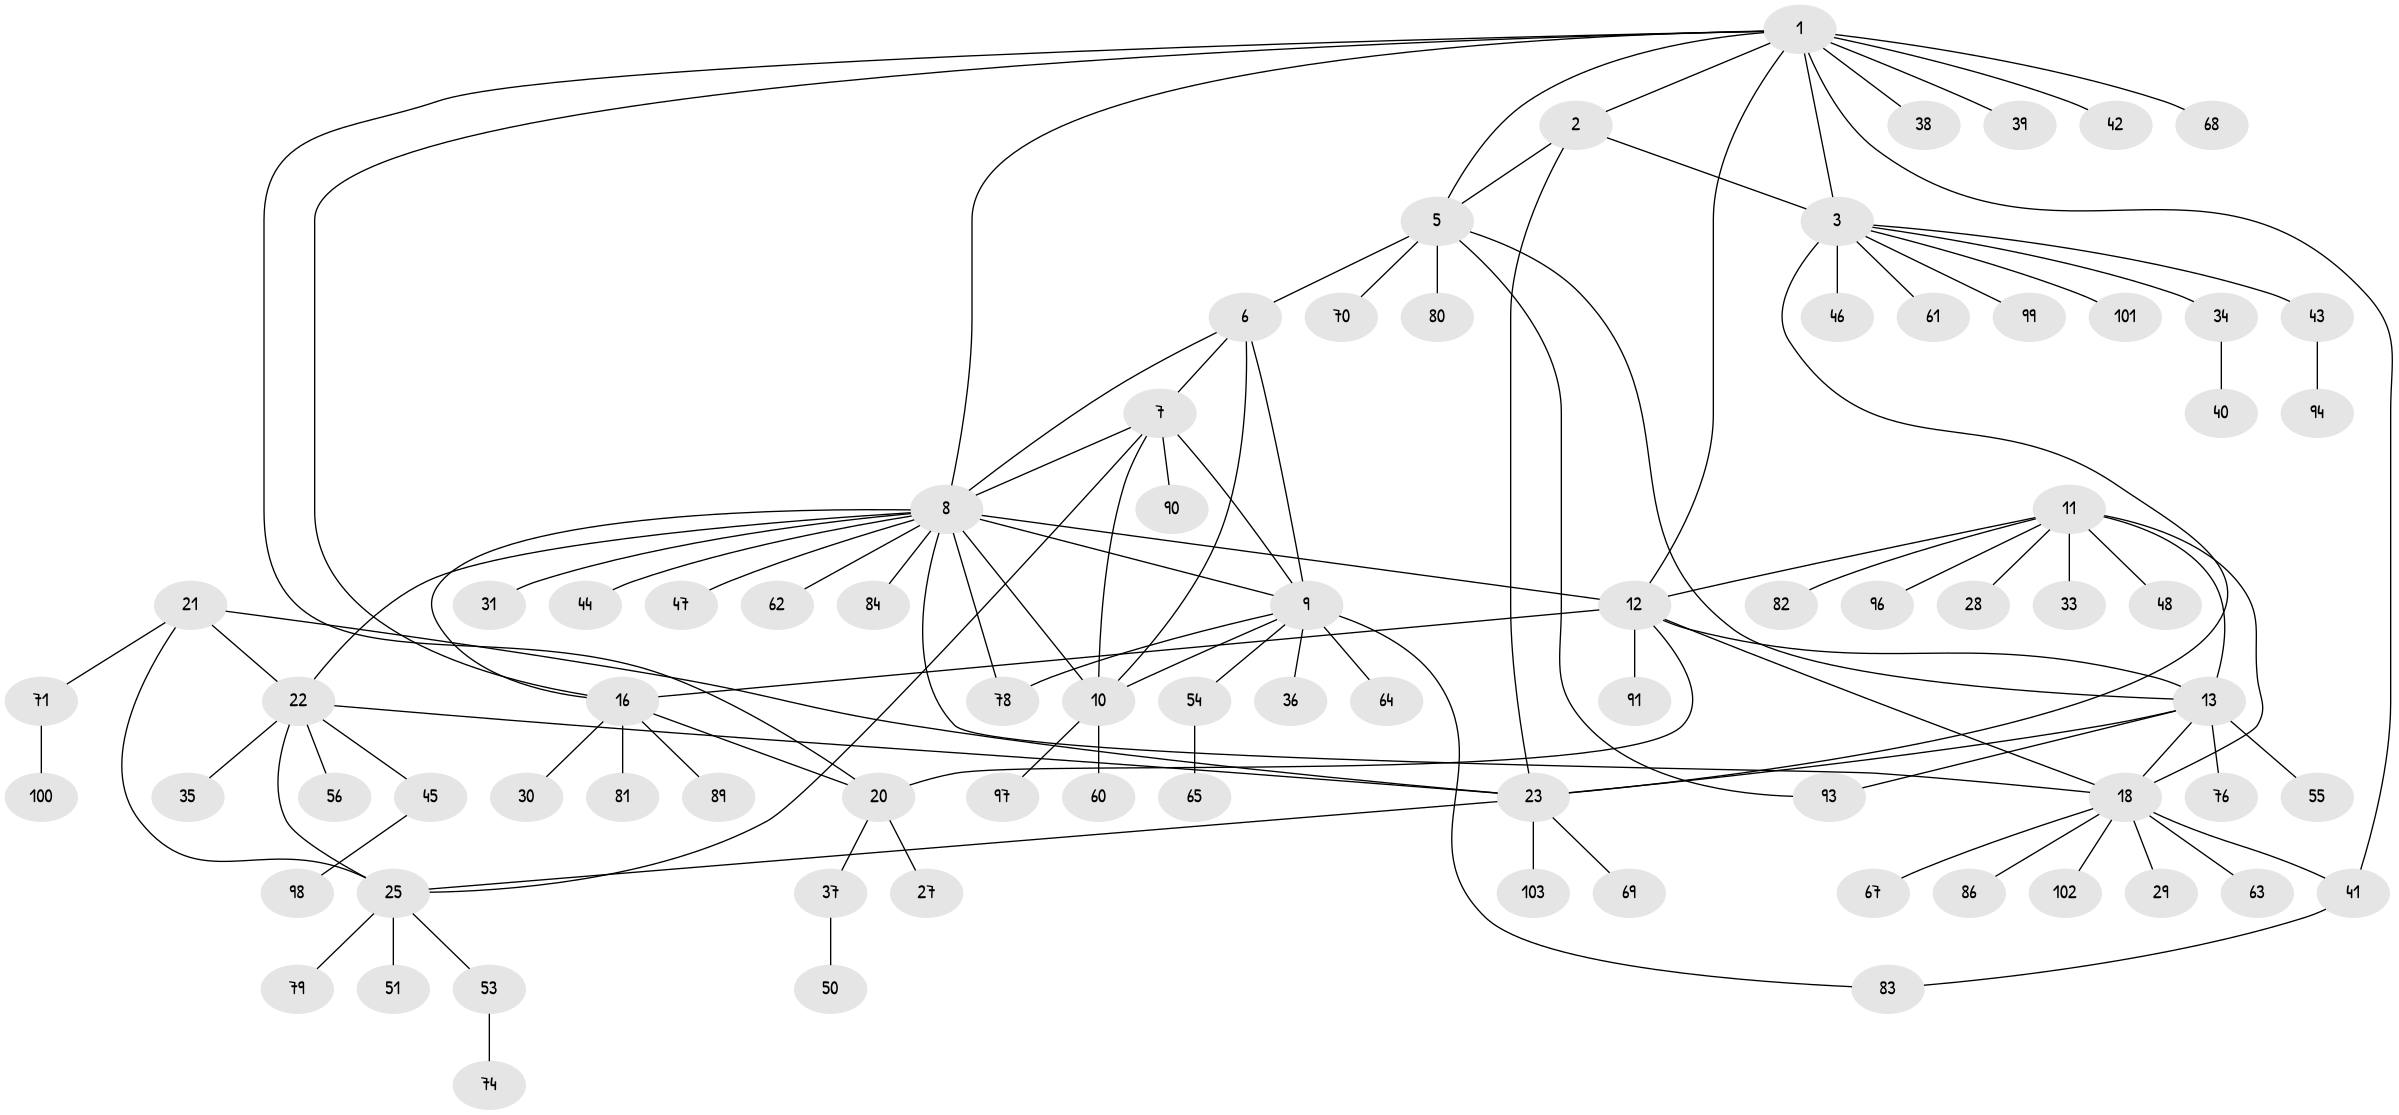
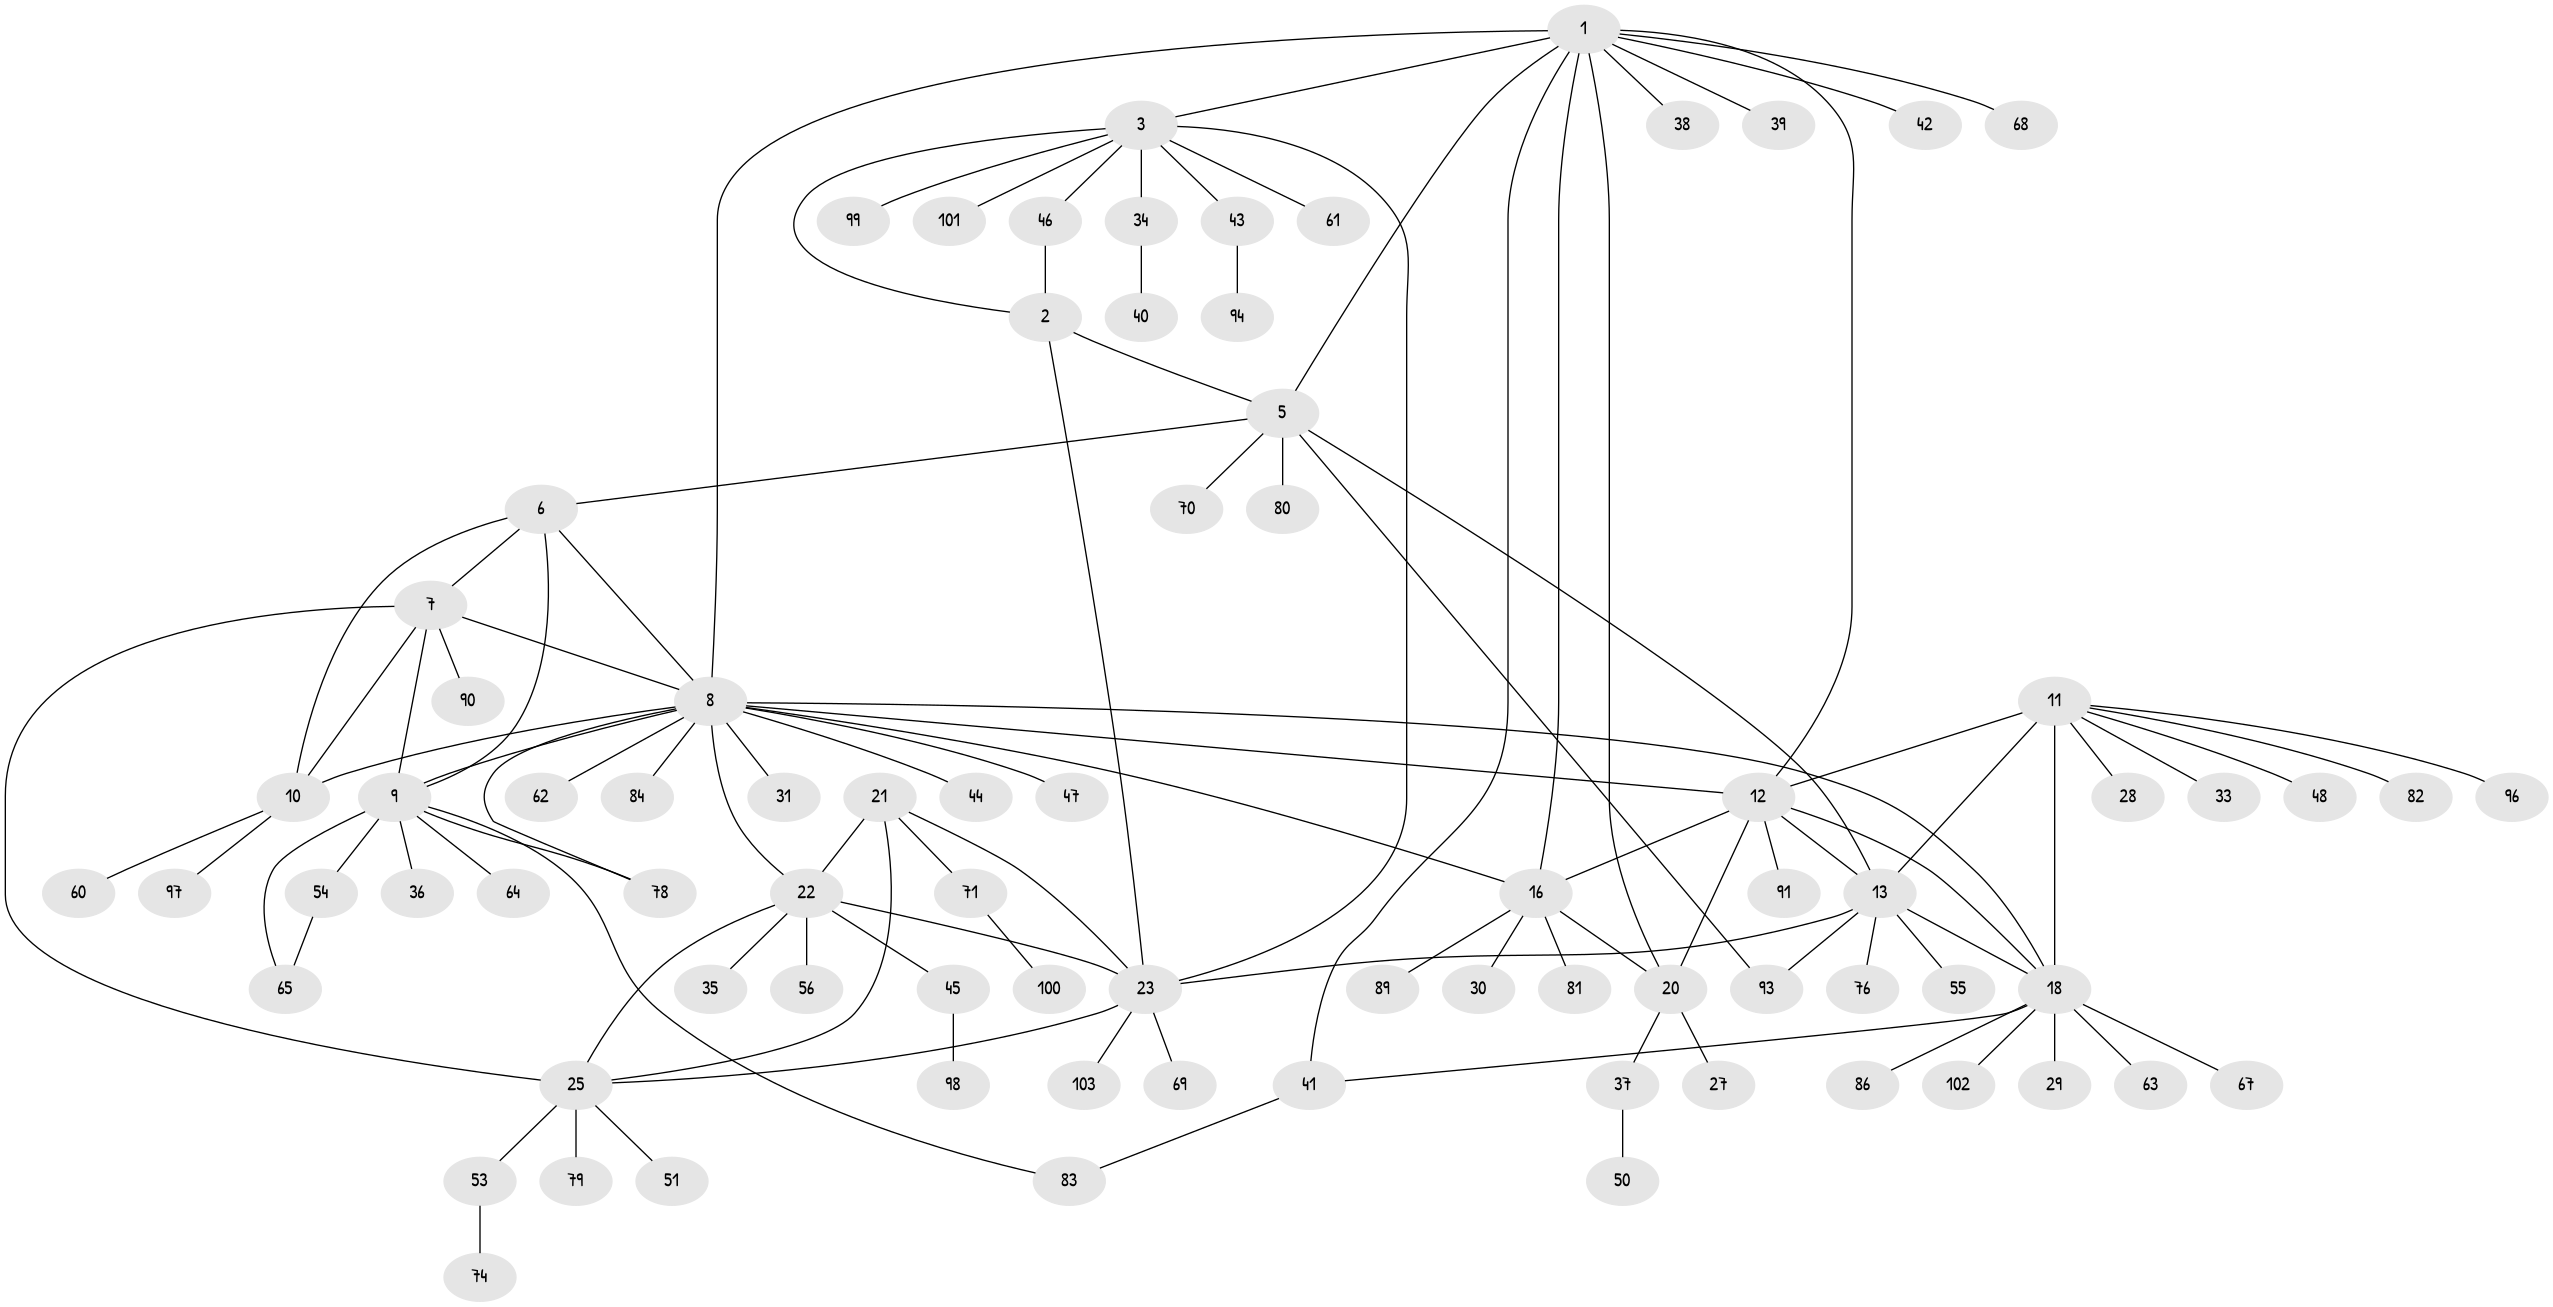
edge "1" -- "2": now "46" -- "2"
edge "9" -- "10": now "9" -- "65"
